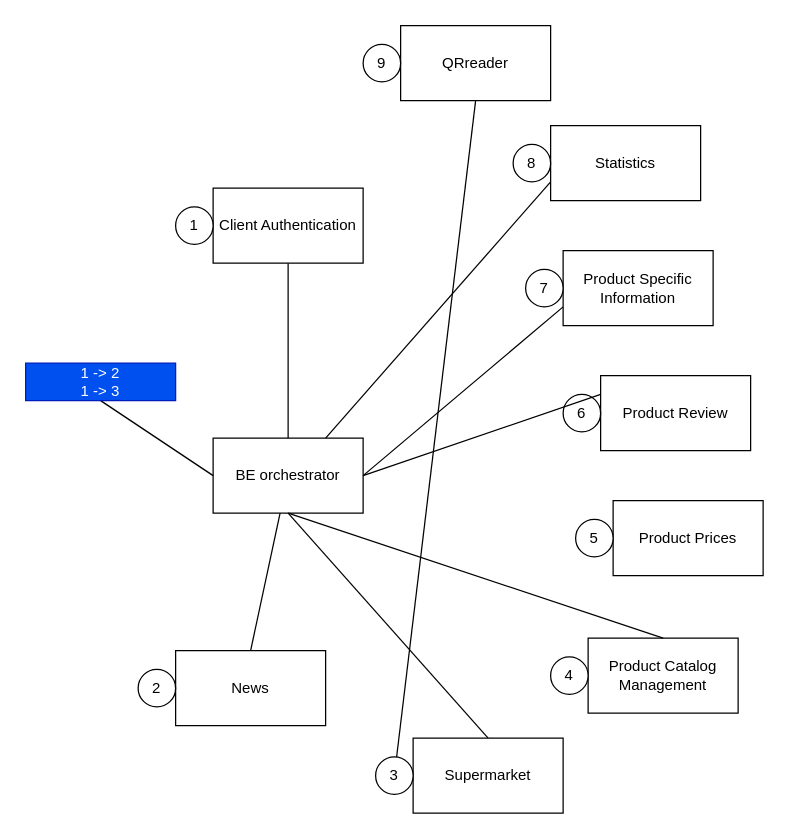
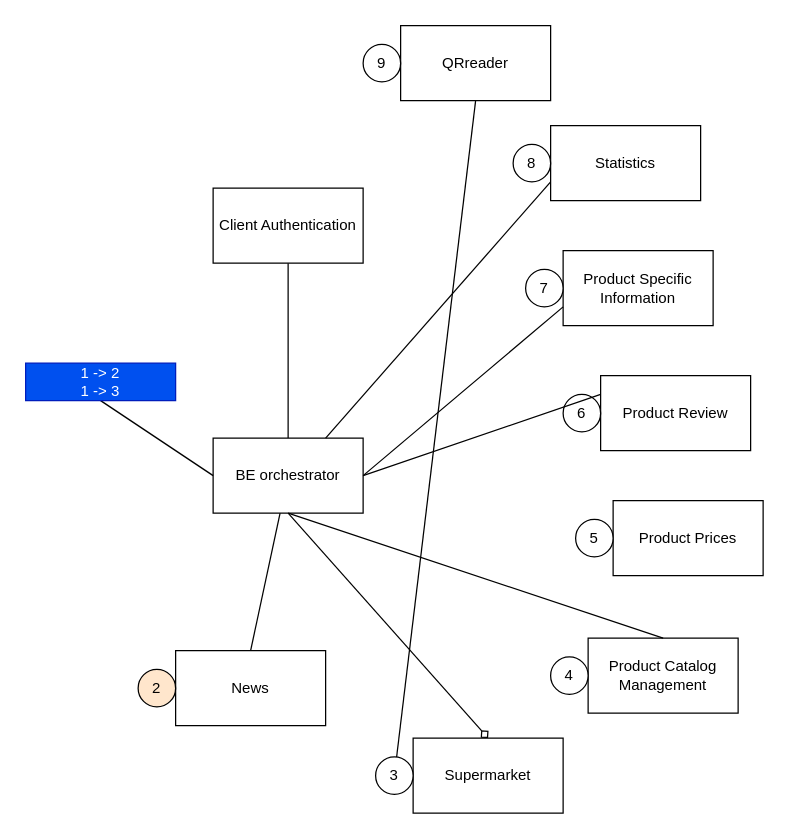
node "1": removed
node "2": fillcolor #ffffff -> #ffe6cc
edge "BE orchestrator" -- "Supermarket": arrowhead none -> diamond
